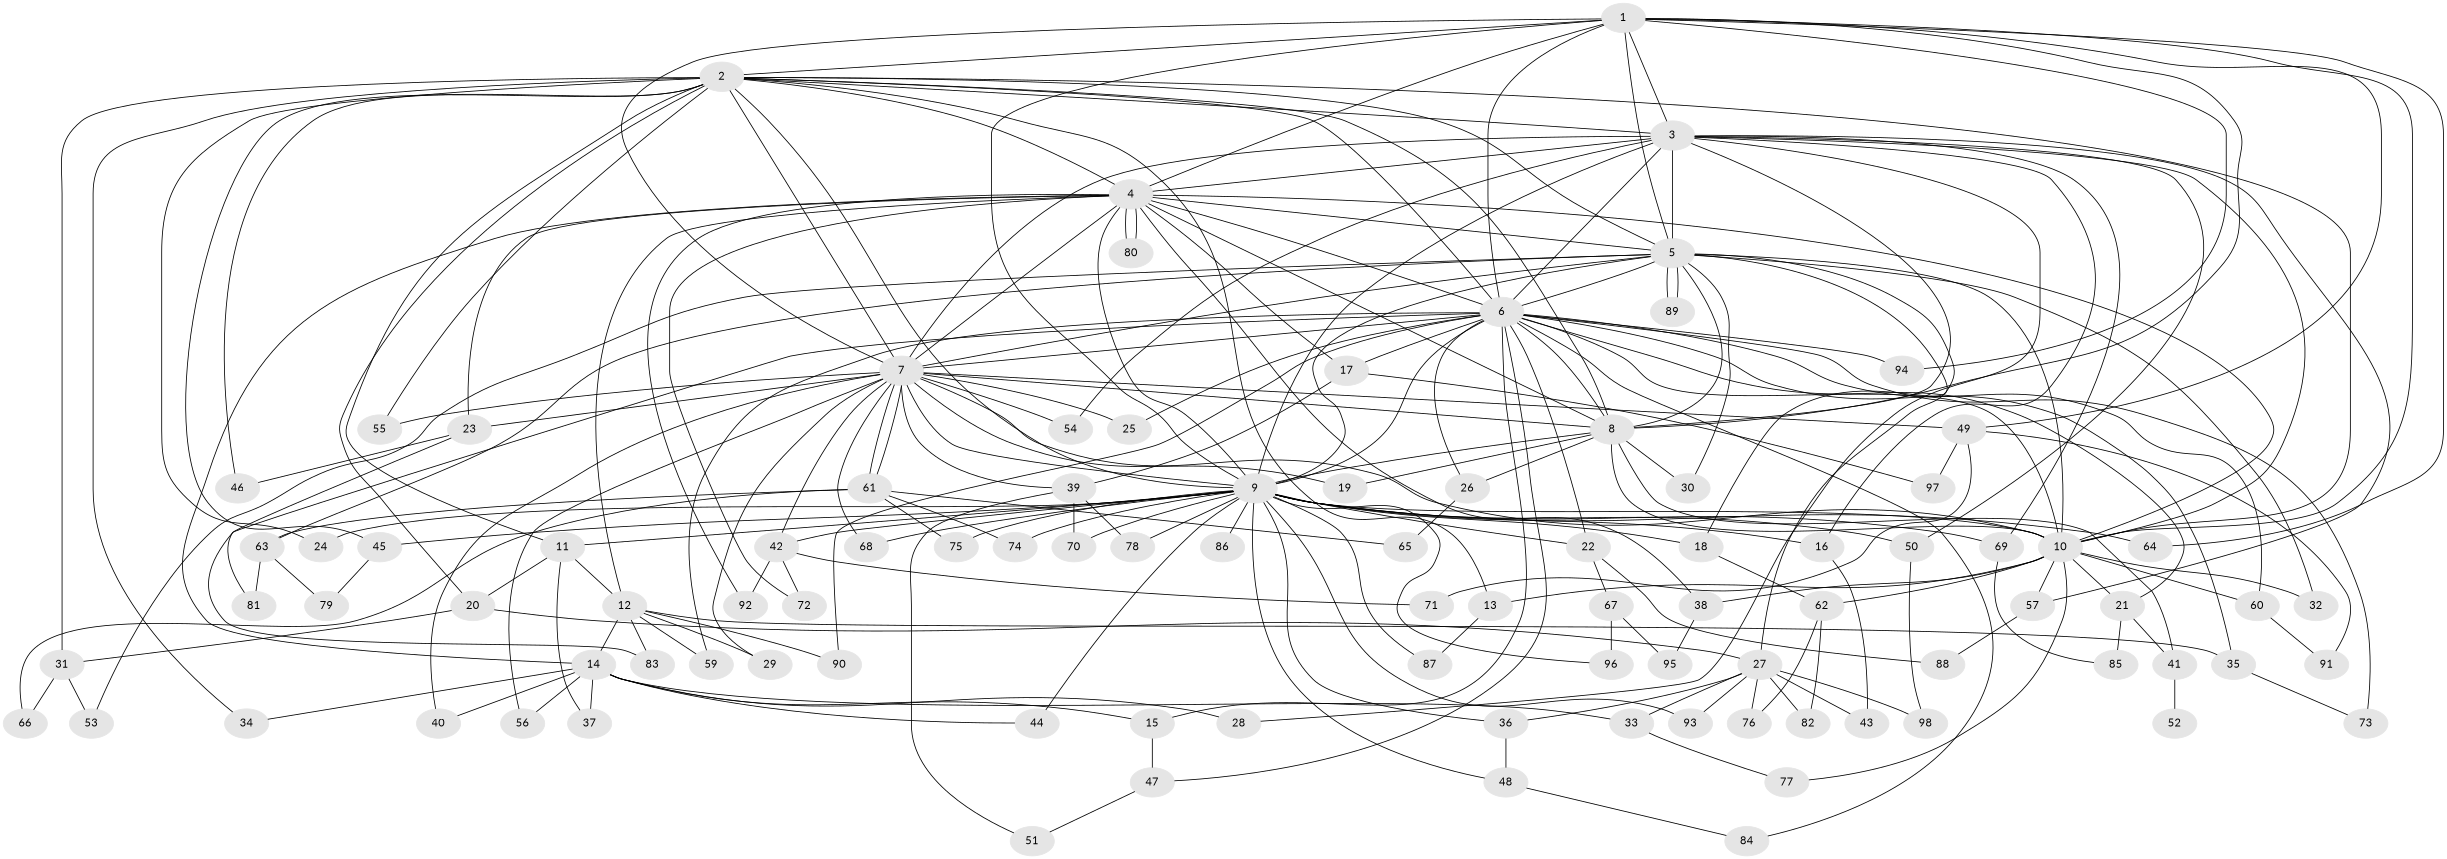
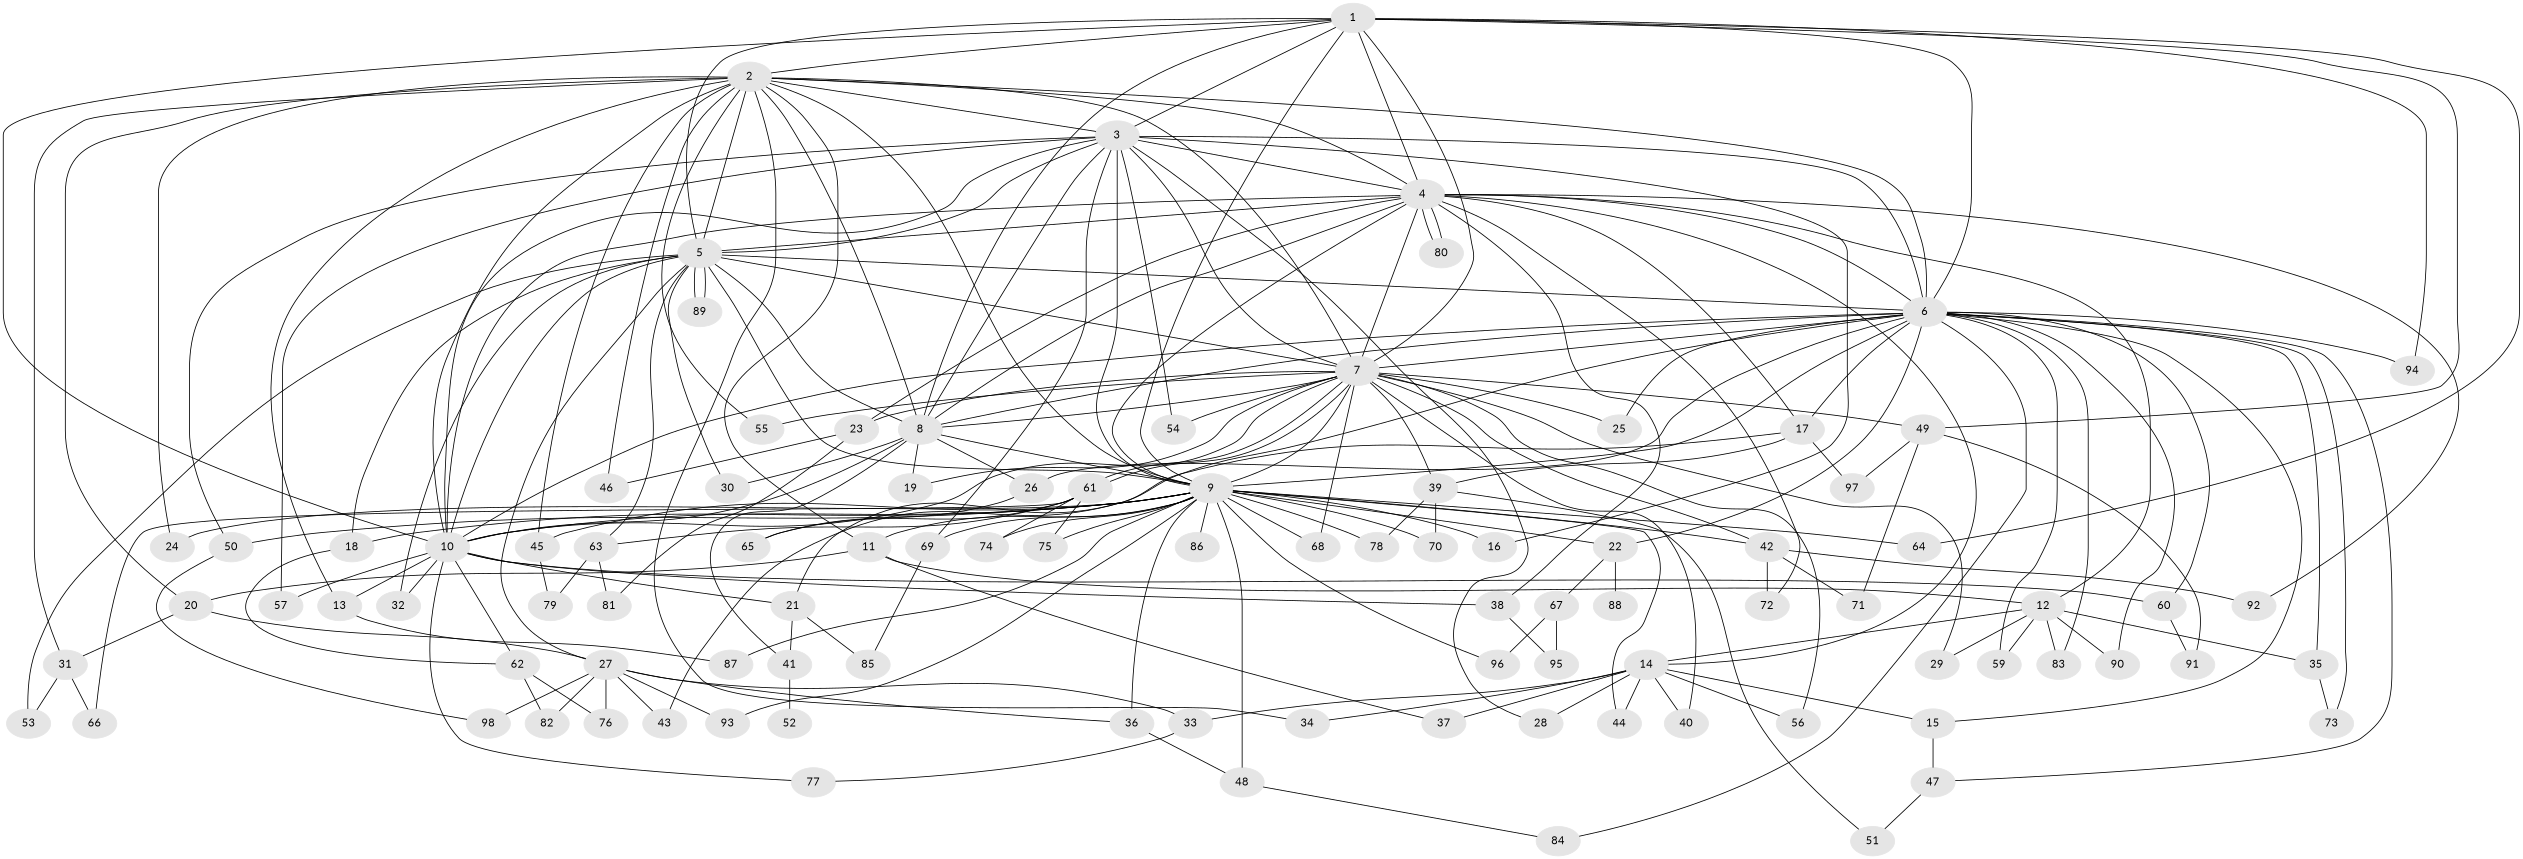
edge "16" -- "43": now "17" -- "43"
edge "57" -- "88": removed
